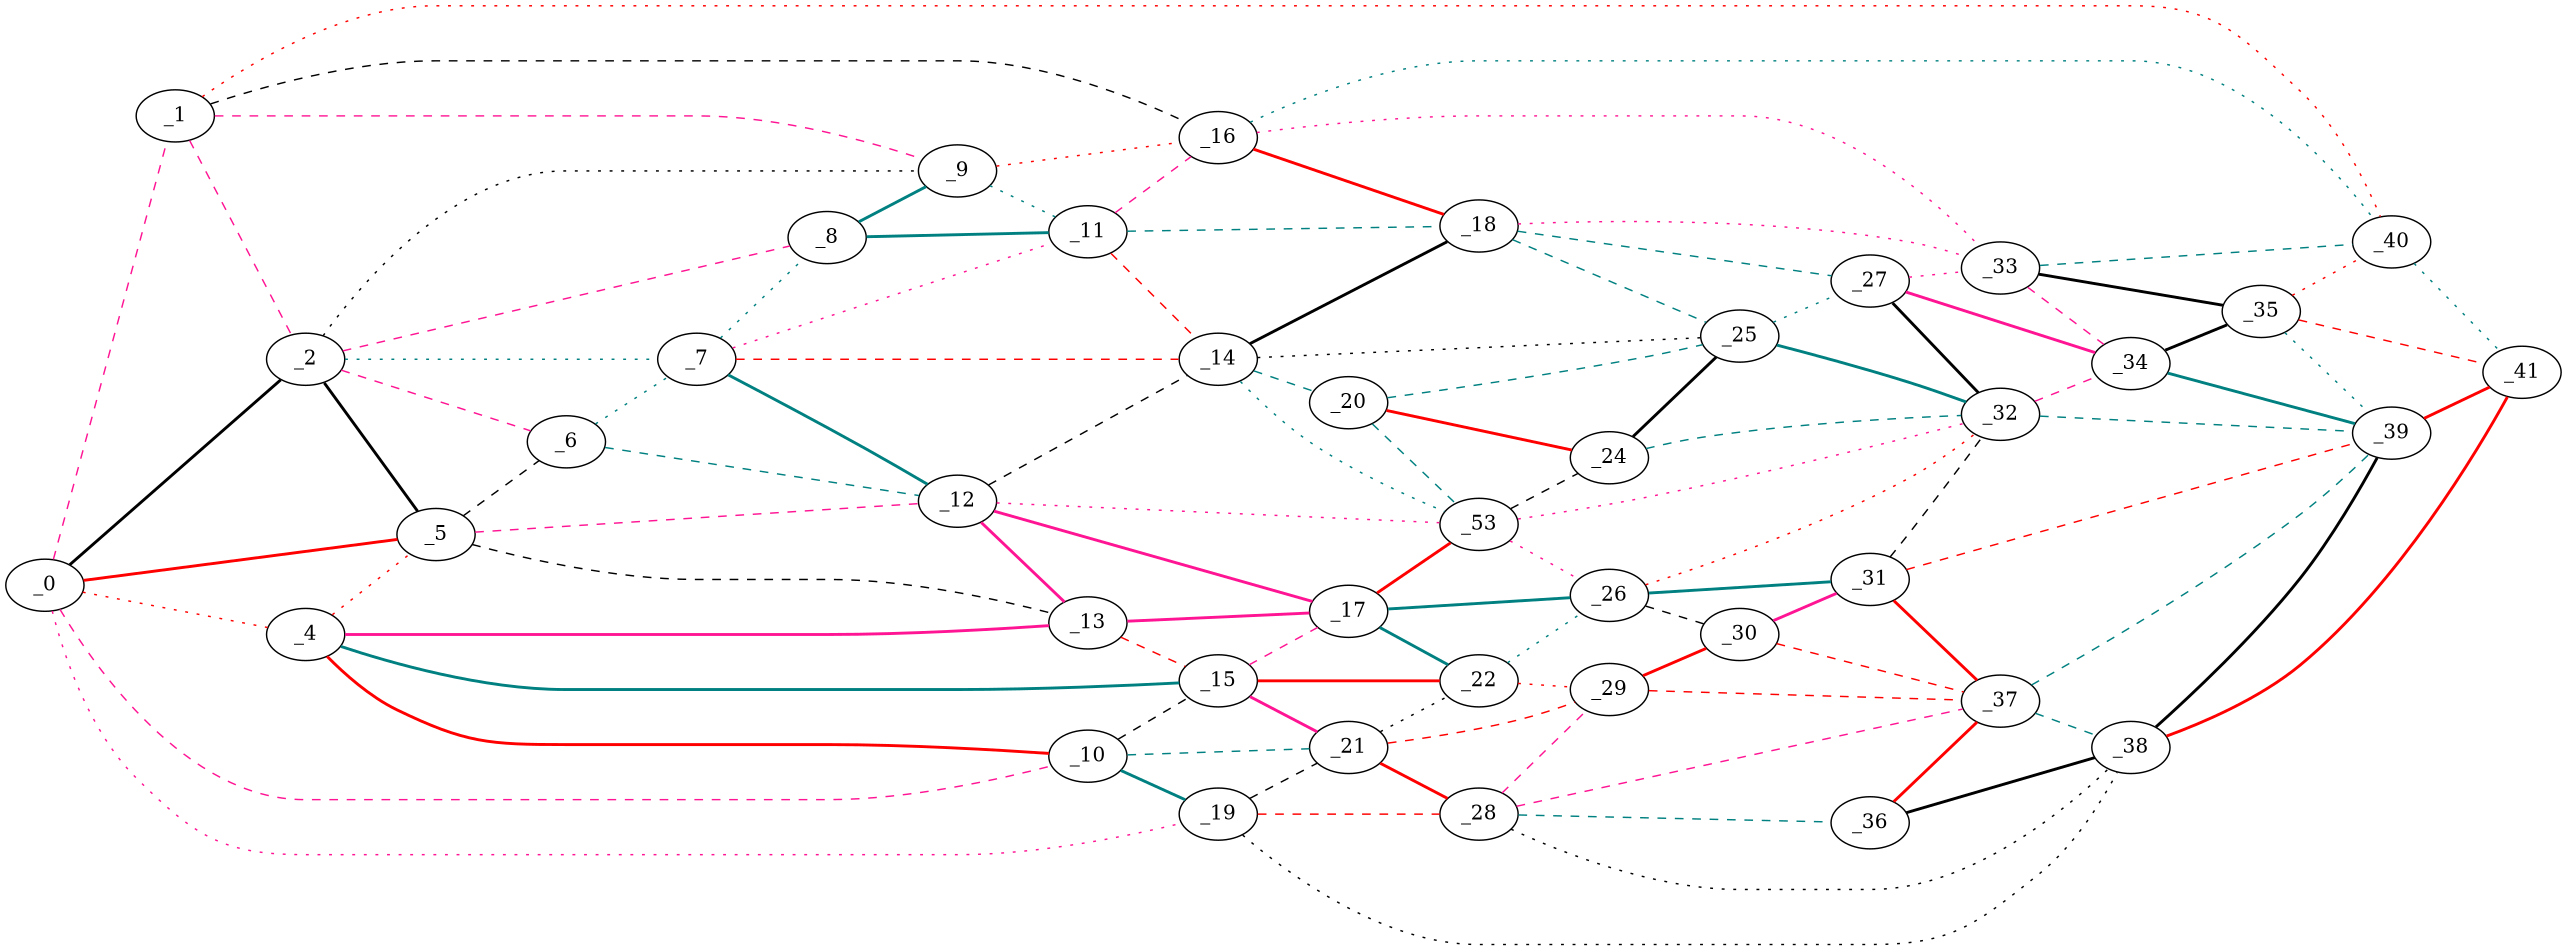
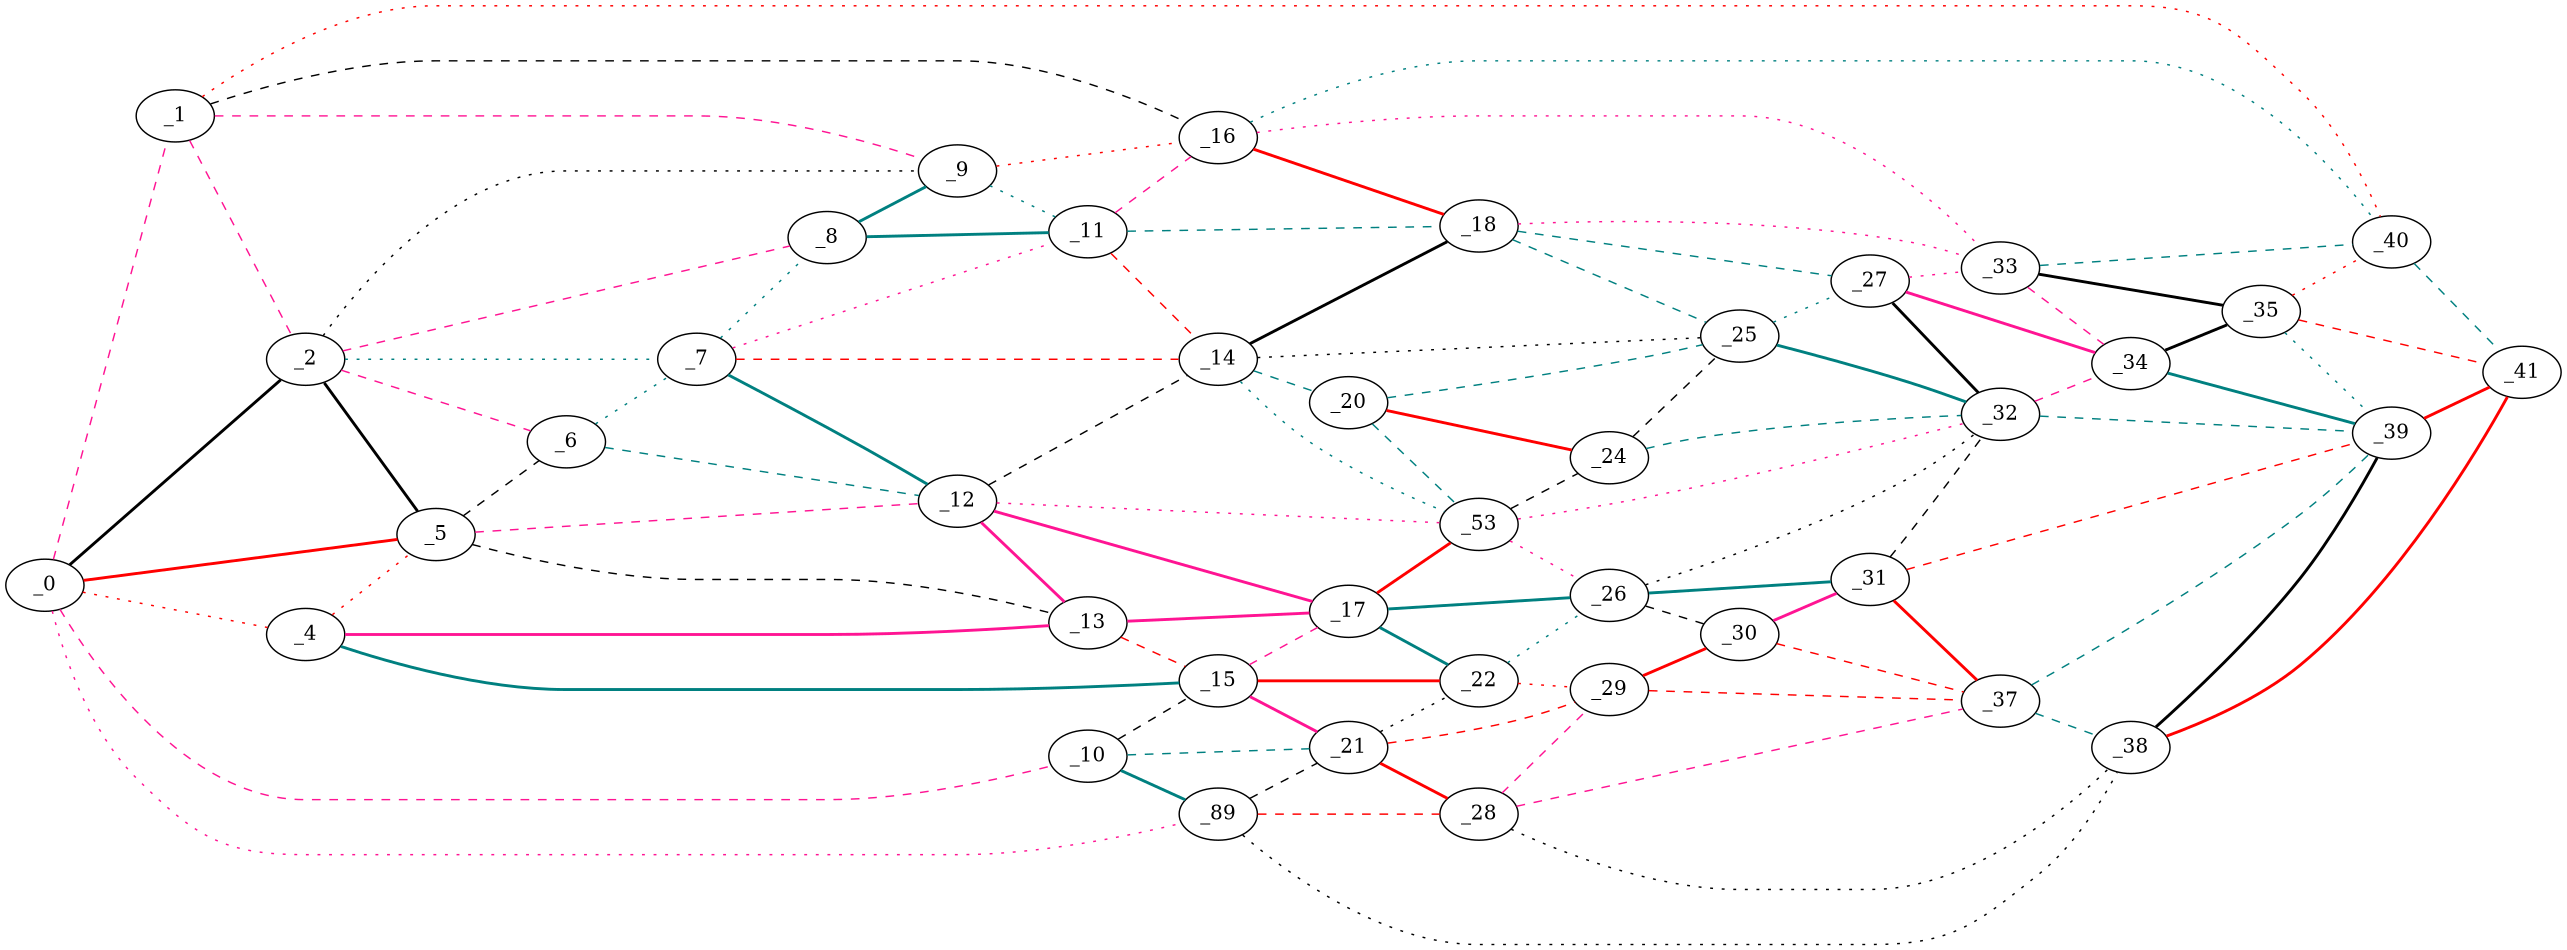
edge "_40" -- "_41": style dotted -> dashed
edge "_25" -- "_24": style bold -> dashed
edge "_32" -- "_26": color red -> black
edge "_4" -- "_10": removed
node "_19": label "_19" -> "_89"
node "_36": removed
